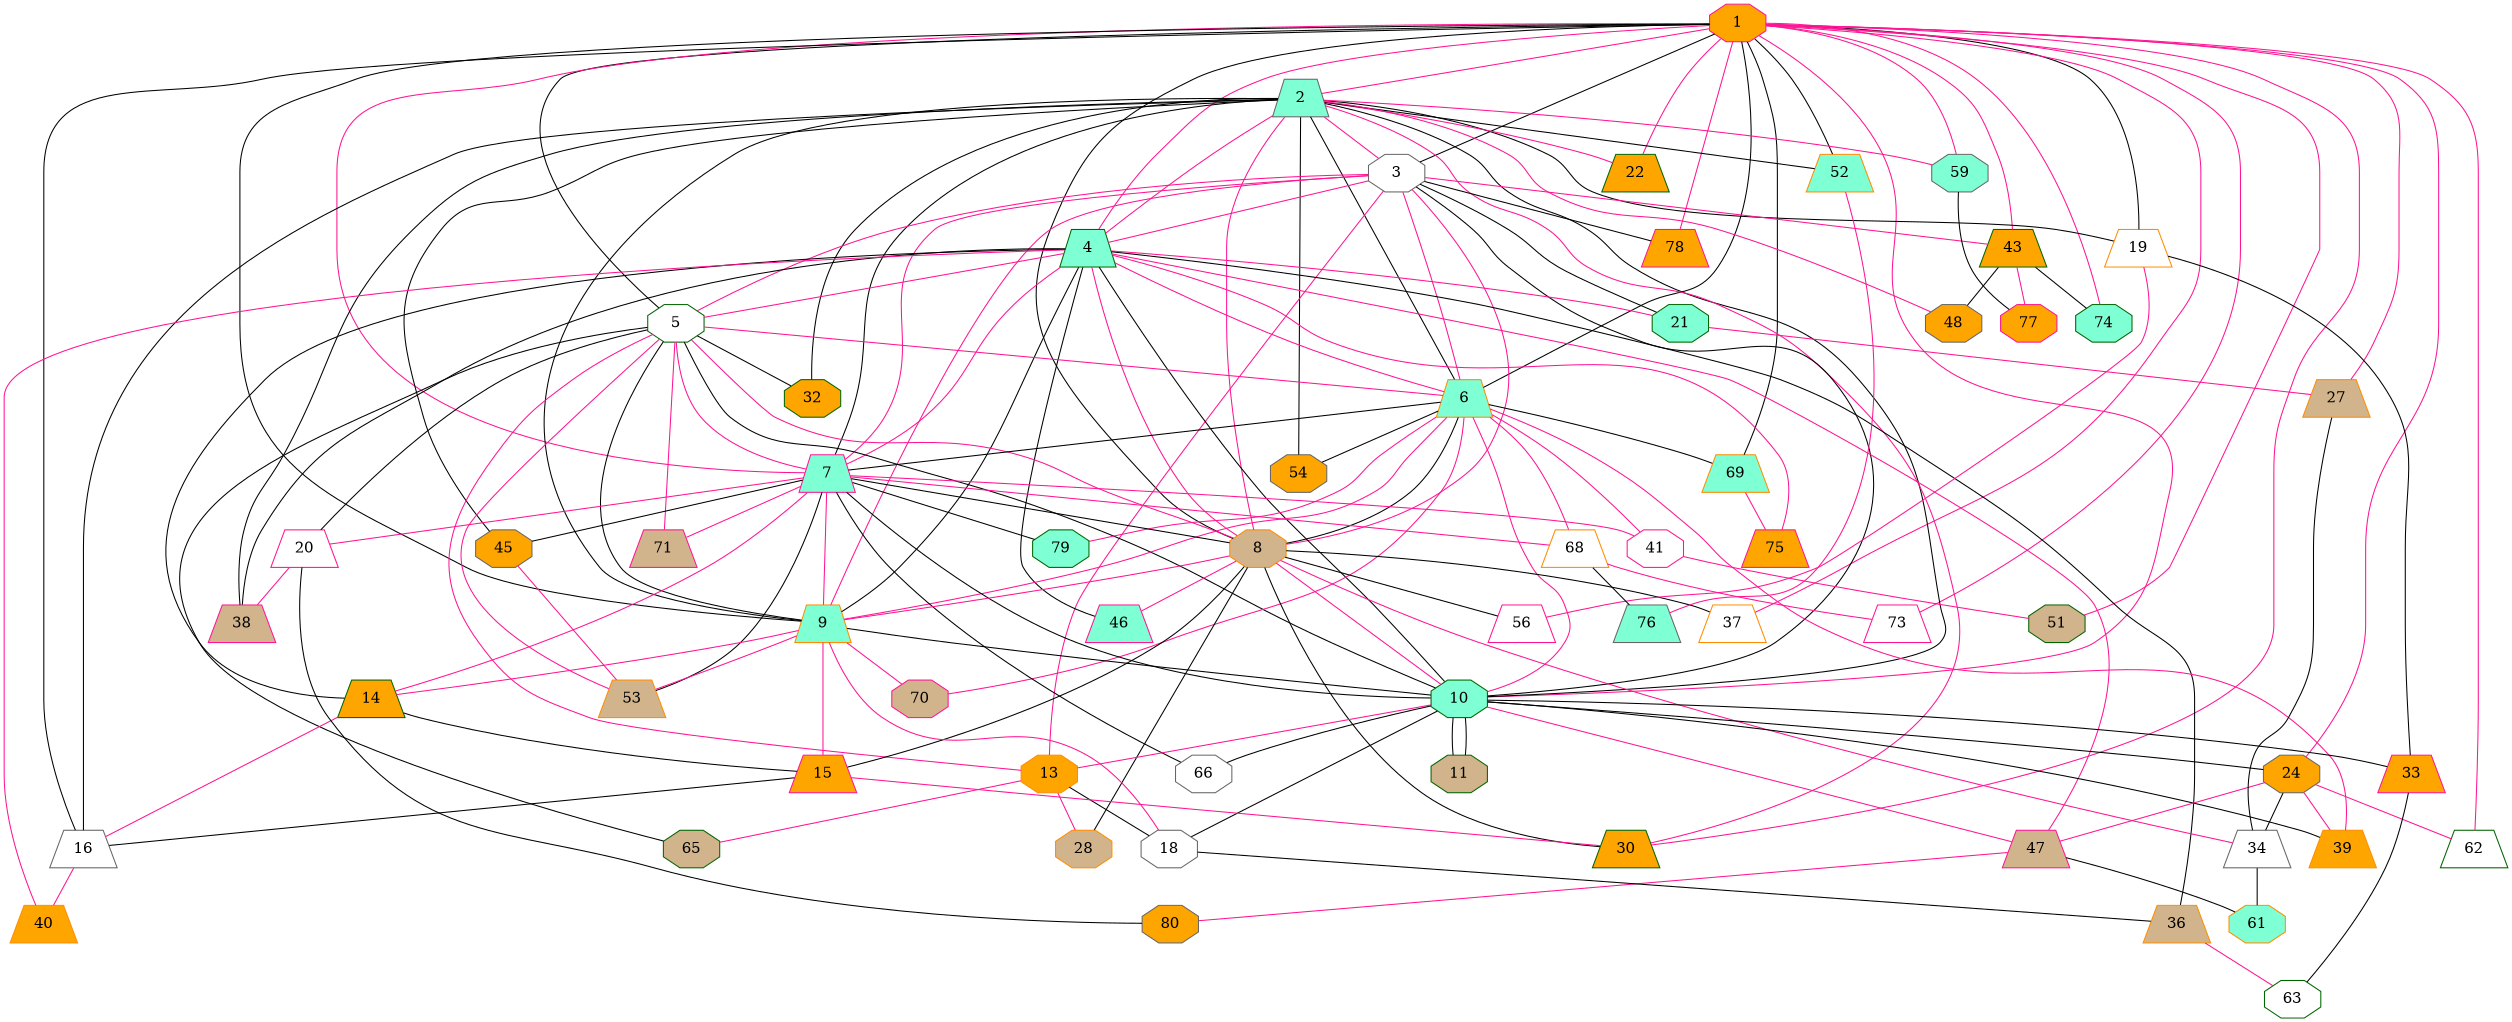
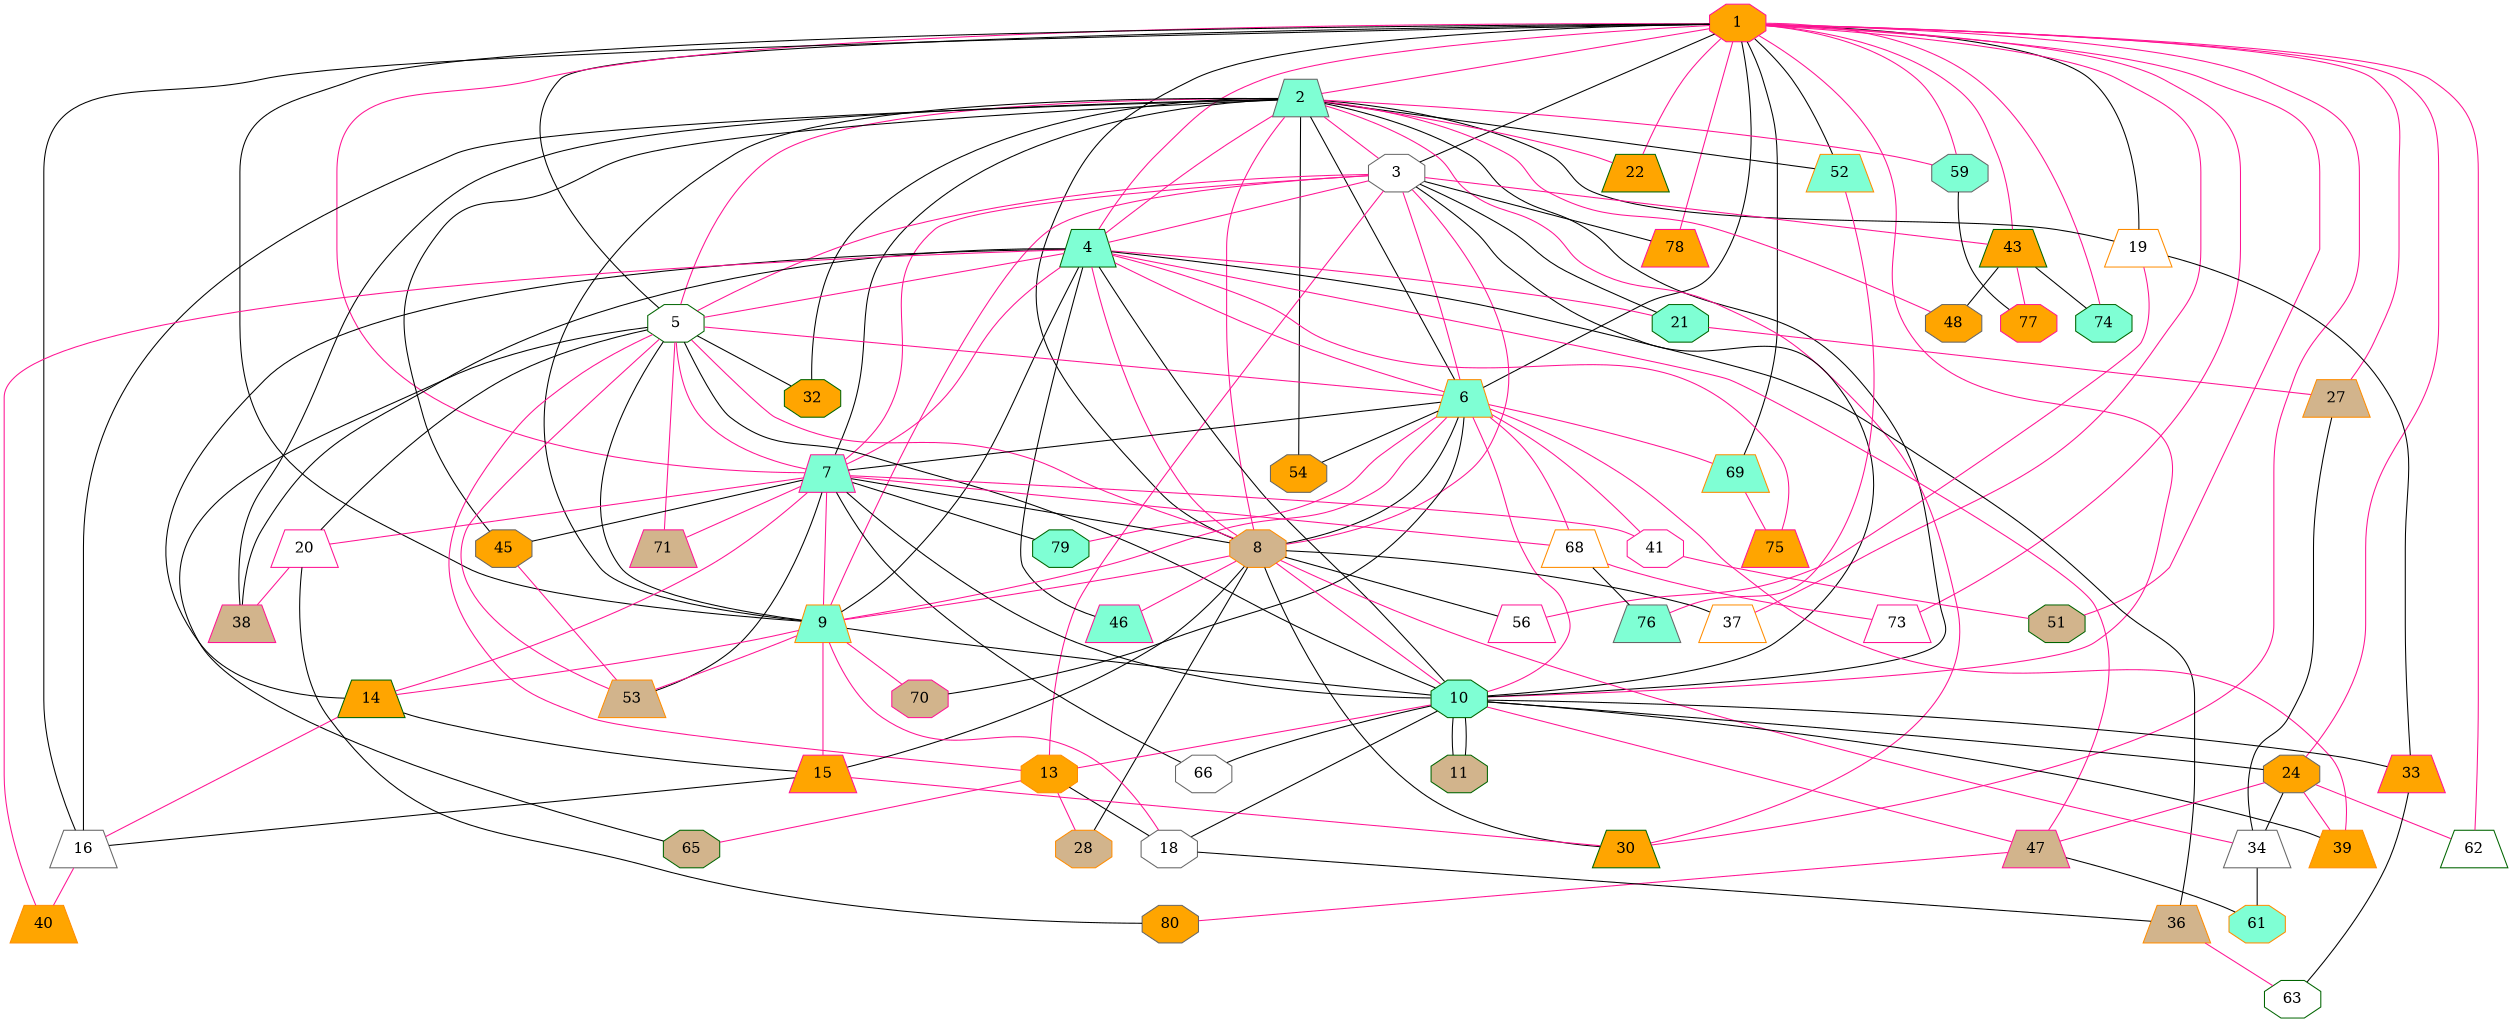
edge "2" -- "5": added
edge "6" -- "69": color black -> deeppink
edge "6" -- "70": color deeppink -> black
